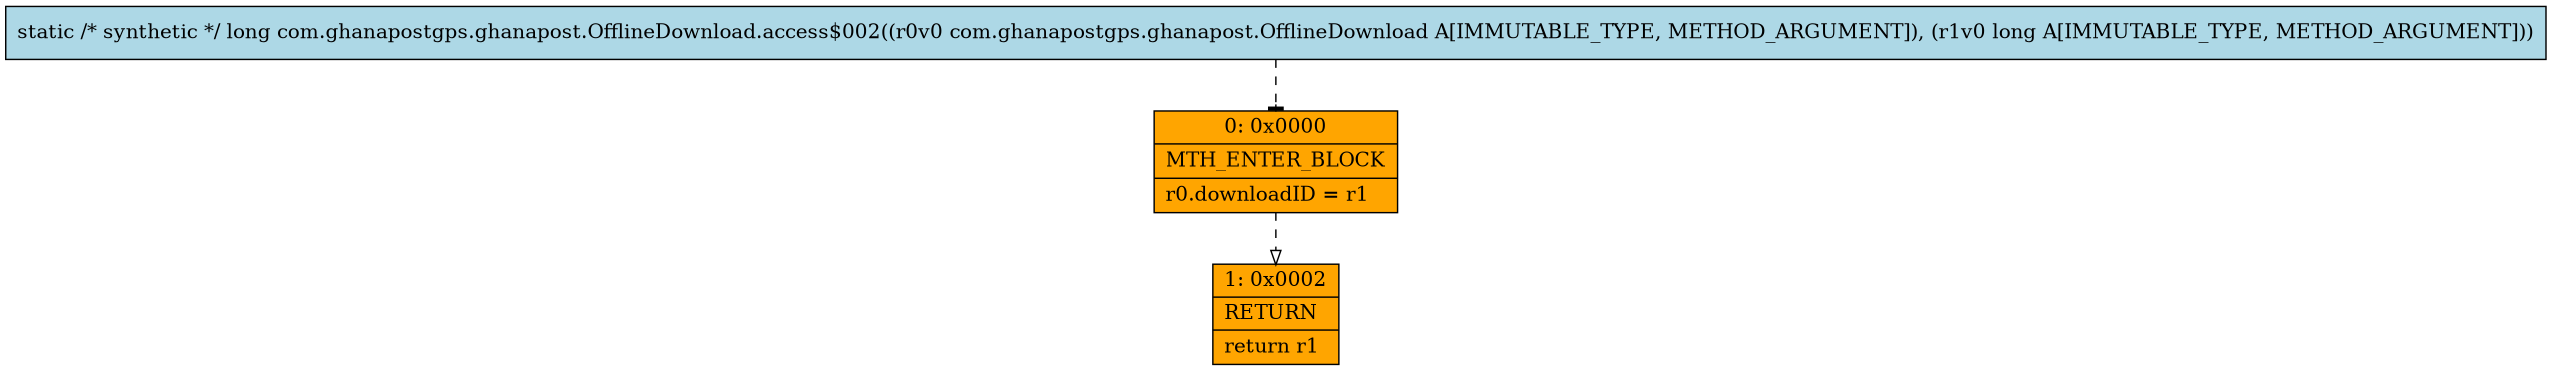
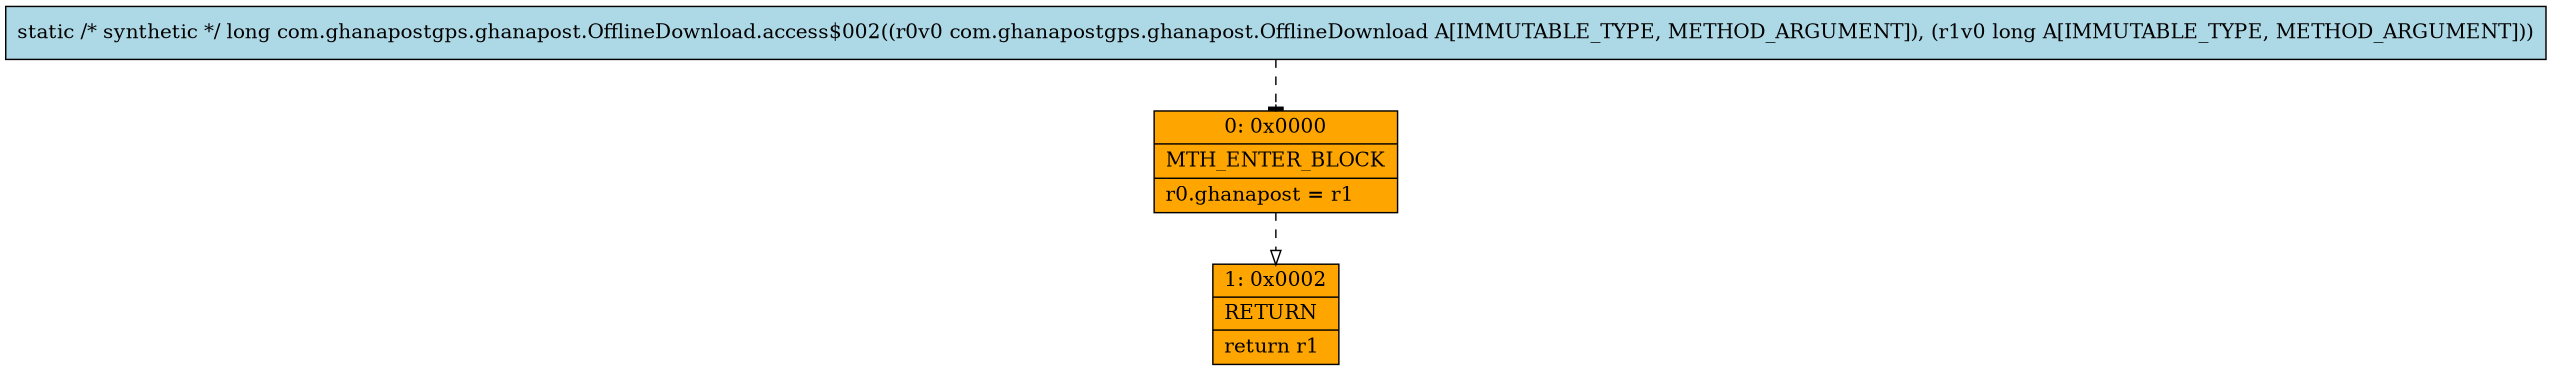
node "0: 0x0000": text "r0.downloadID = r1" -> "r0.ghanapost = r1"
